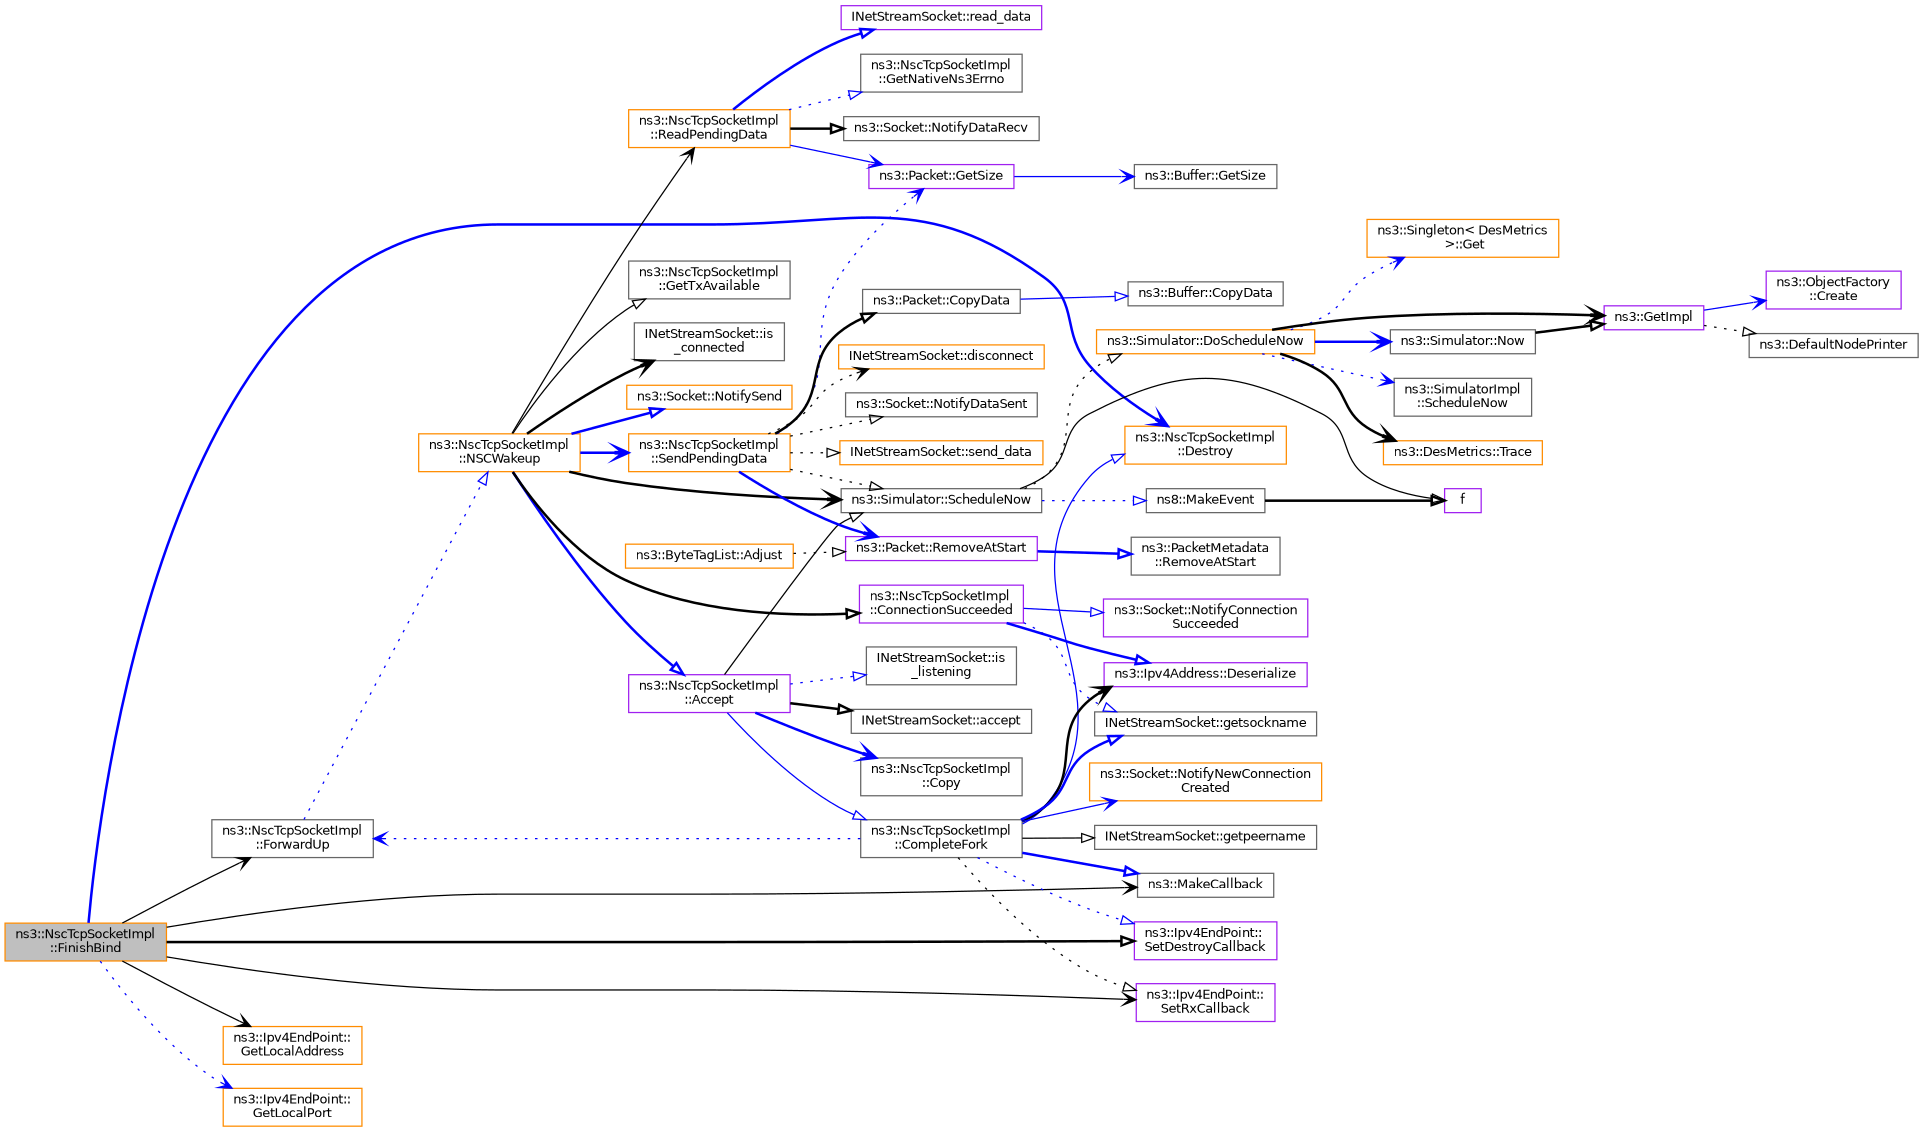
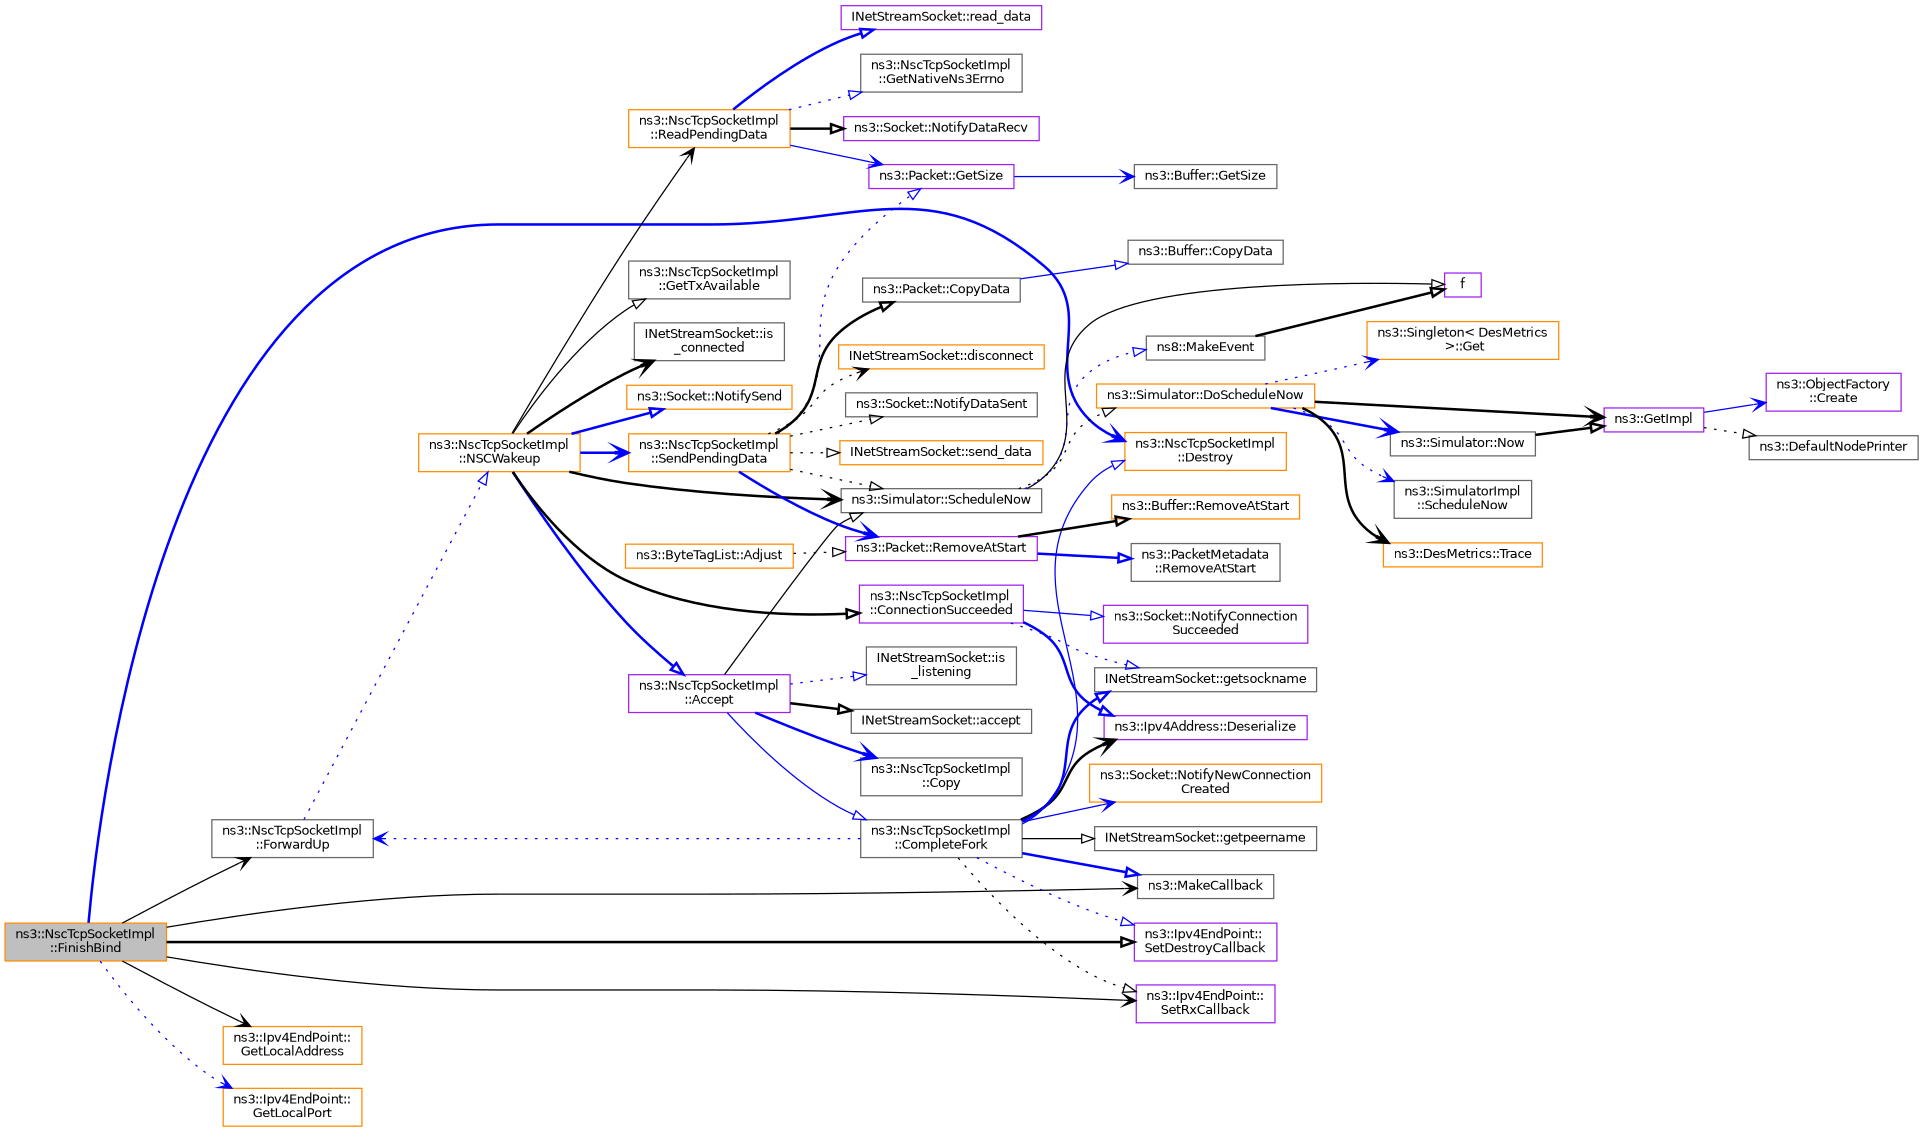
node "ns3::Socket::NotifyDataRecv": color gray40 -> purple
edge "ns3::NscTcpSocketImpl ::SendPendingData" -> "ns3::Packet::GetSize": arrowhead vee -> onormal
node "ns3::Buffer::RemoveAtStart": added
